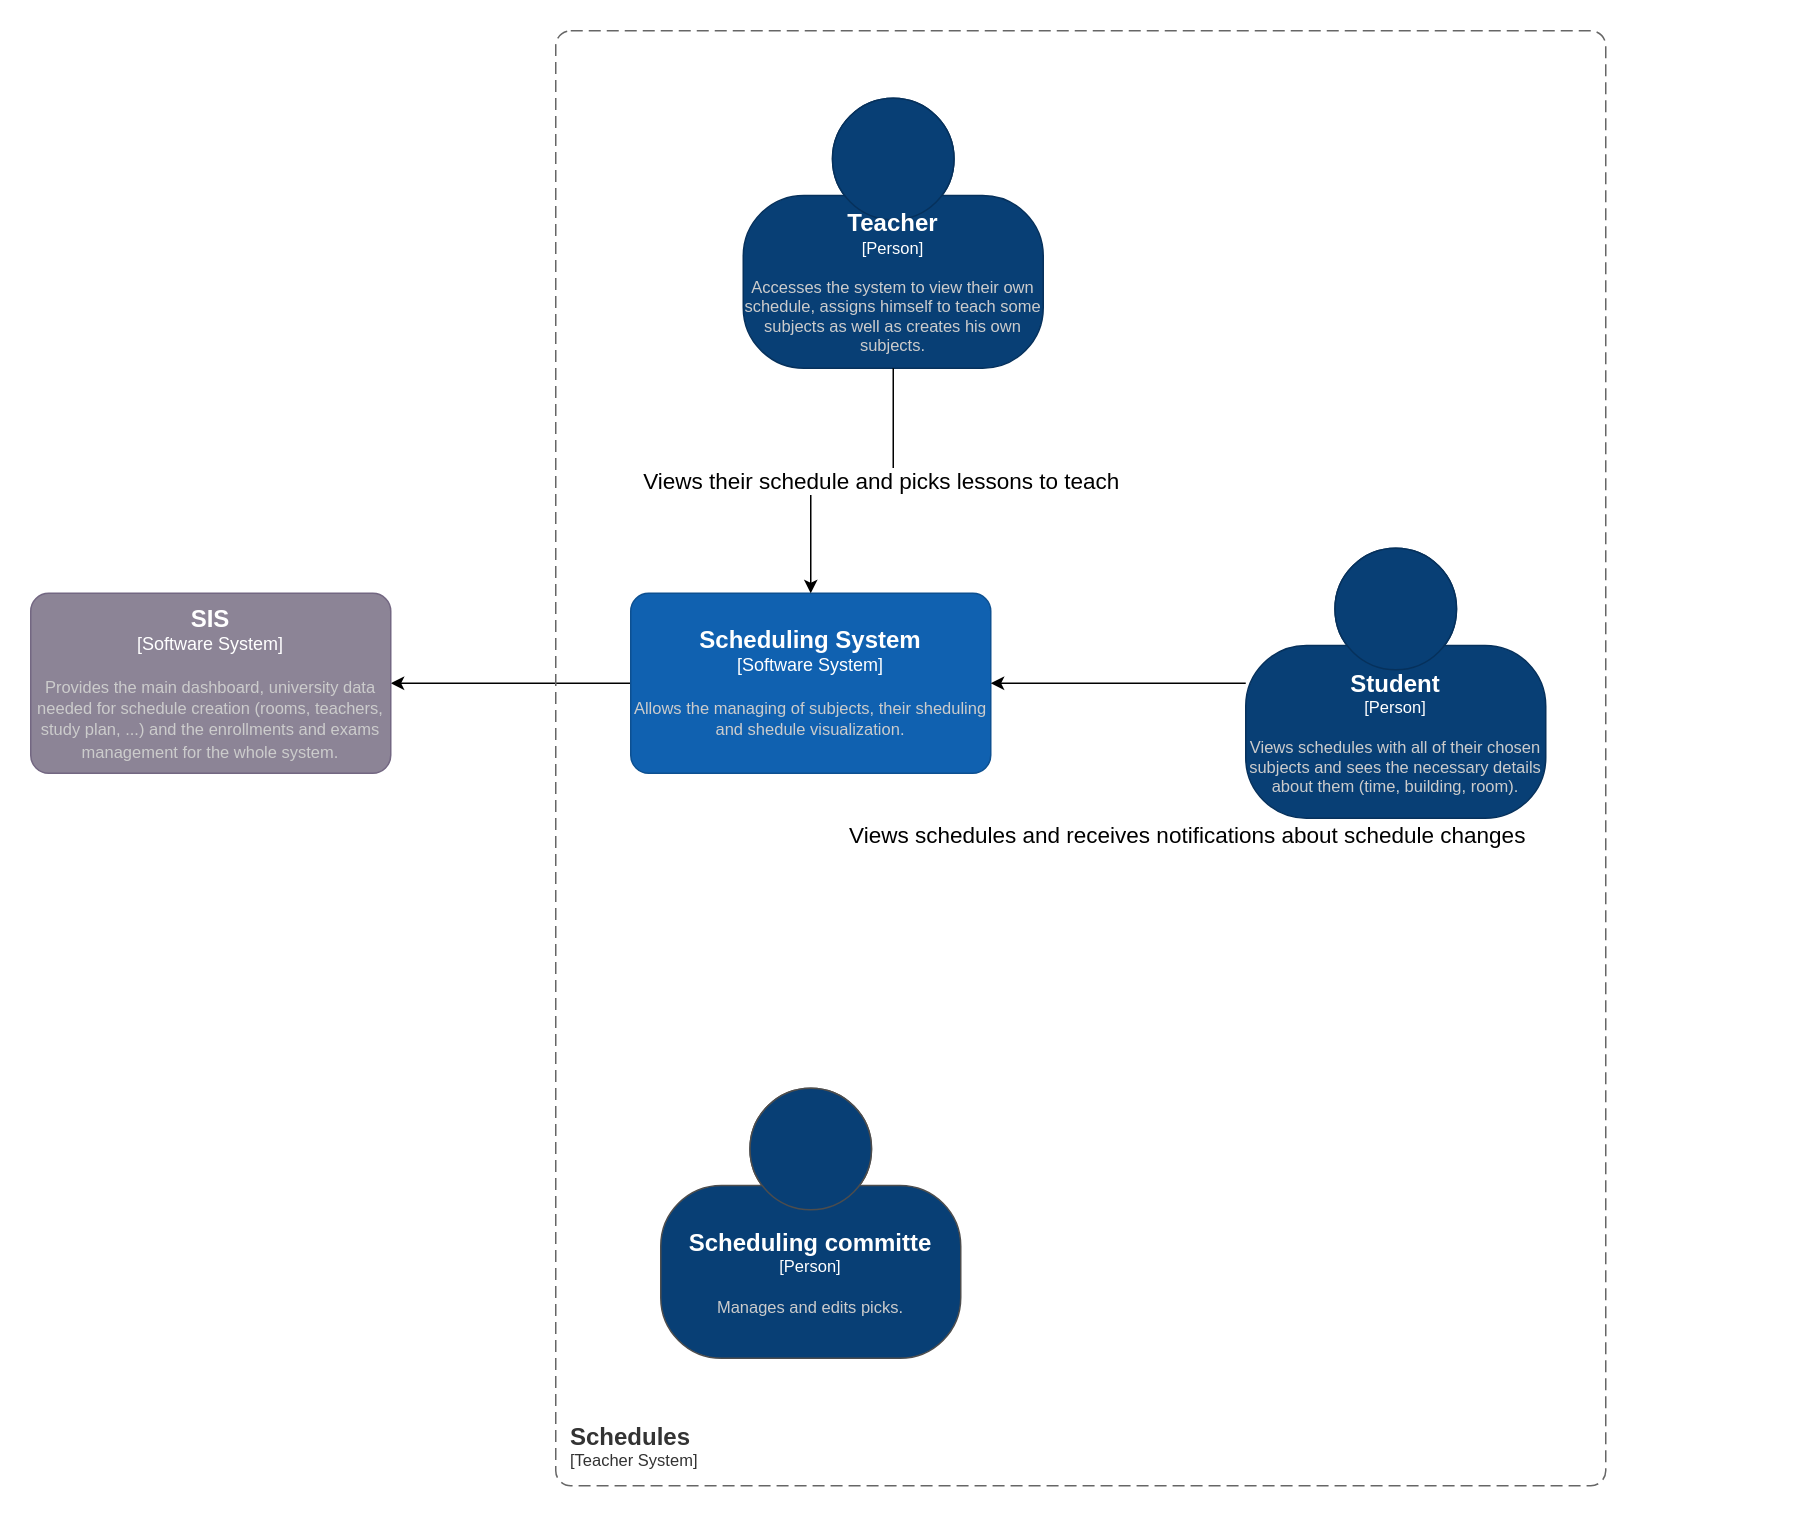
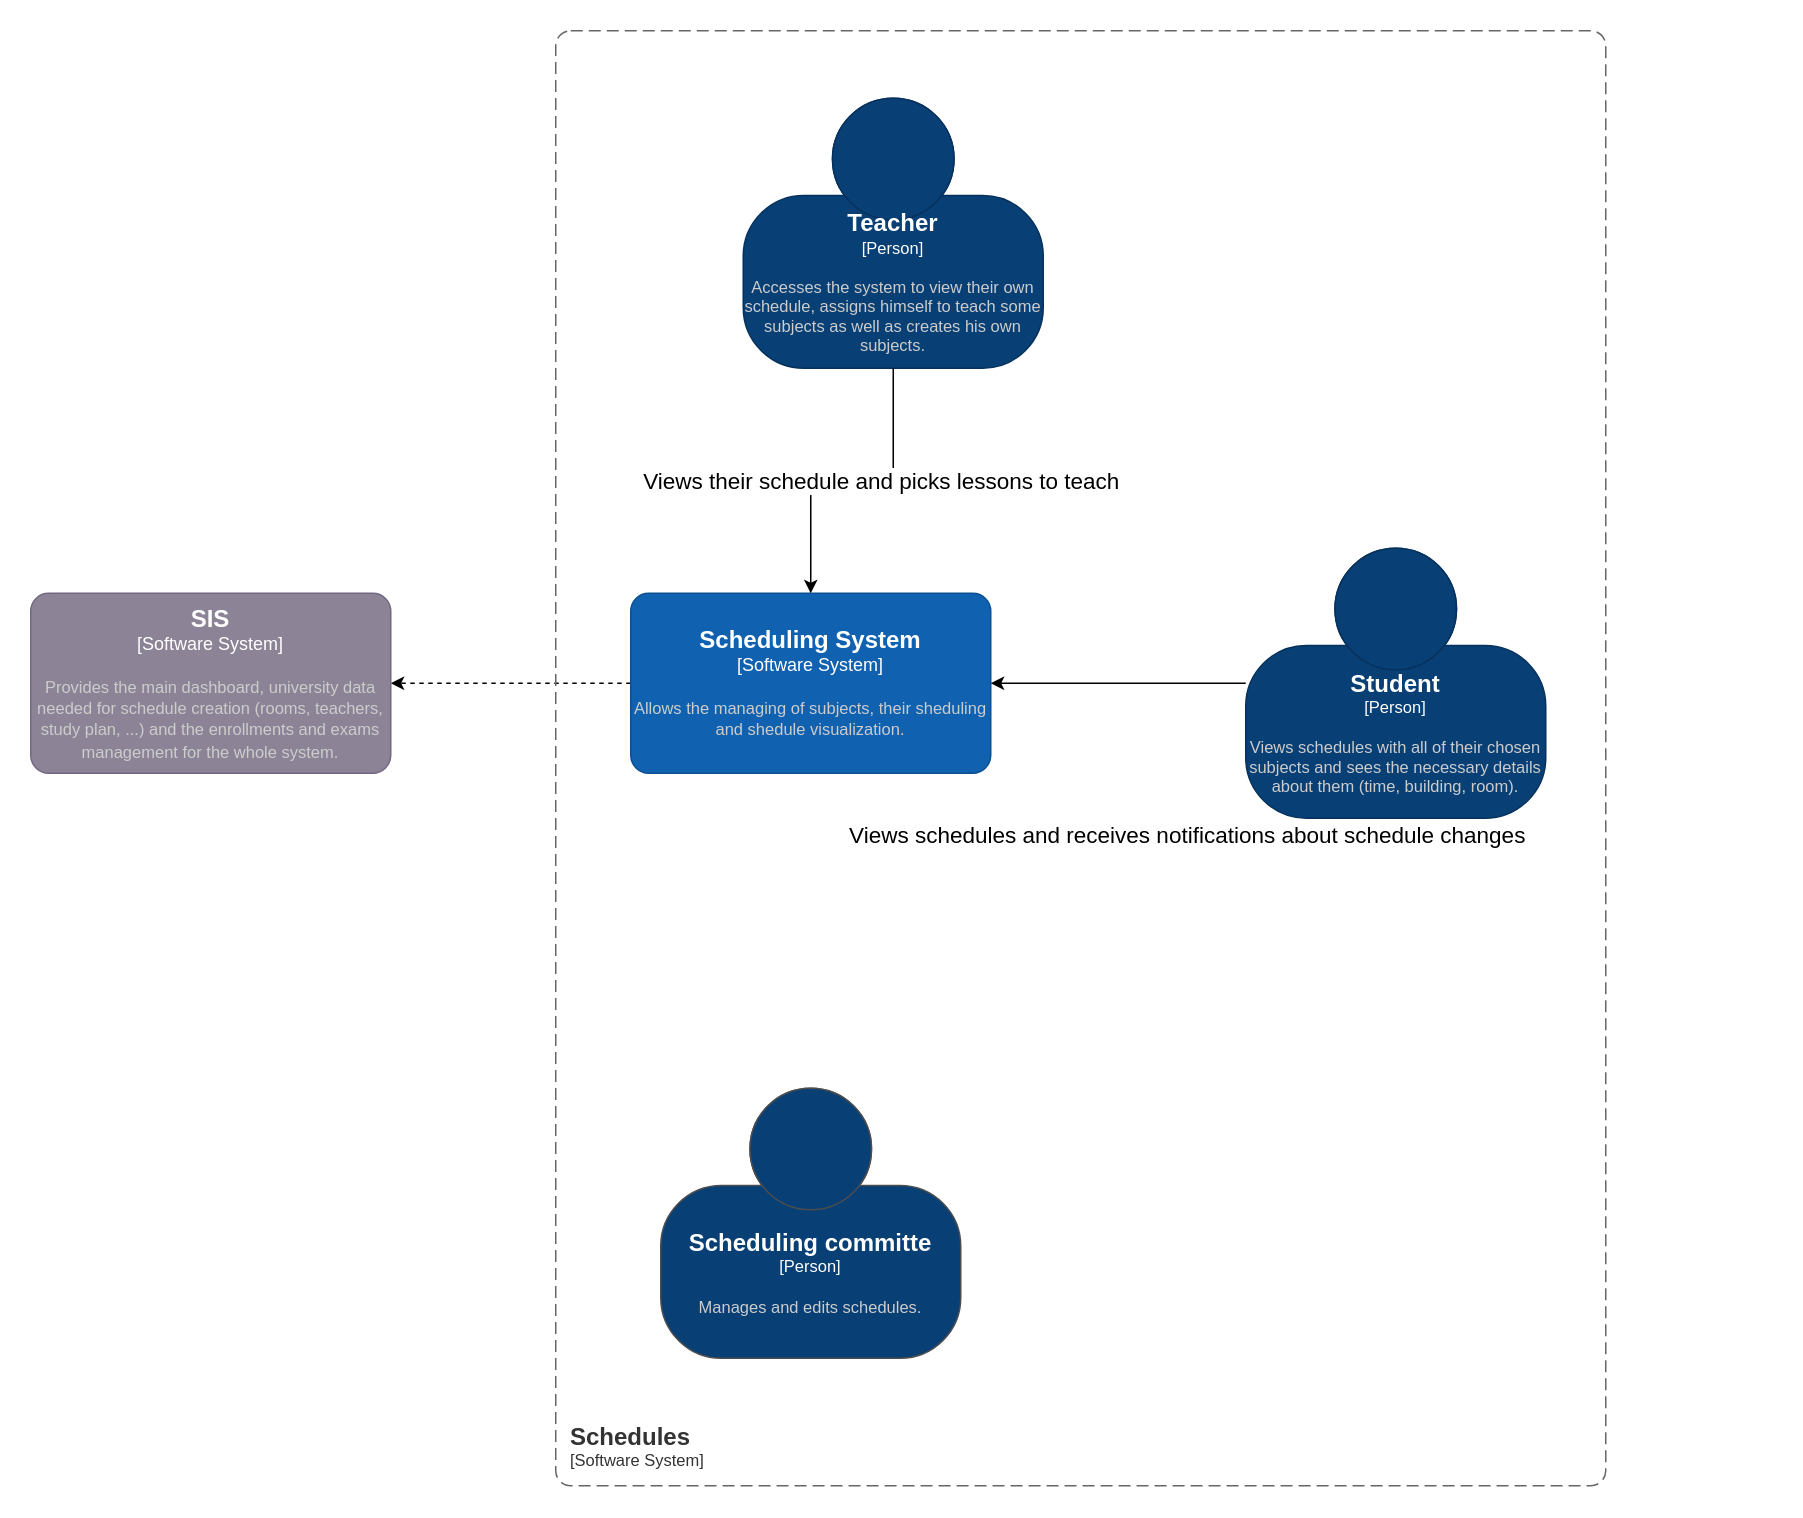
edge "Scheduling System [Software System] Allows the managing of subjects, their sheduling and shedule visualization." -> "SIS [Software System] Provides the main dashboard, university data needed for schedule creation (rooms, teachers, study plan, ...) and the enrollments and exams management for the whole system.": style solid -> dashed
node "Scheduling committe [Person] Manages and edits picks.": label "Scheduling committe [Person] Manages and edits picks." -> "Scheduling committe [Person] Manages and edits schedules."
node "Schedules [Teacher System]": label "Schedules [Teacher System]" -> "Schedules [Software System]"
